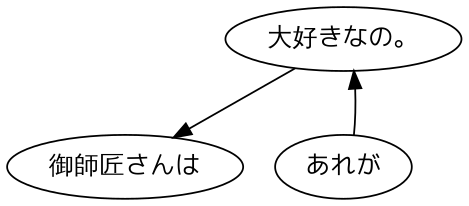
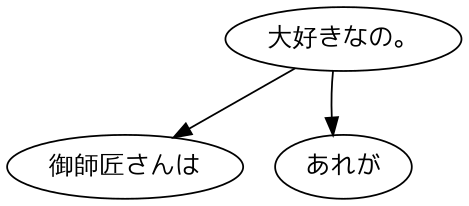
edge "あれが" -> "大好きなの。": reversed
